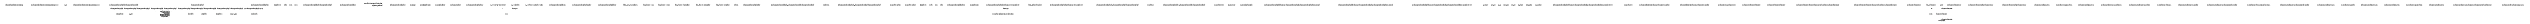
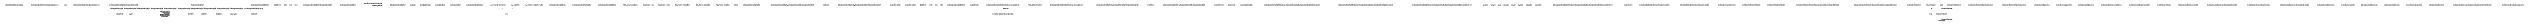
edge "str += $'' by {Magnitude.Value}%''" -> "return str;": label "QuantConnect.Symbol" -> "str"
